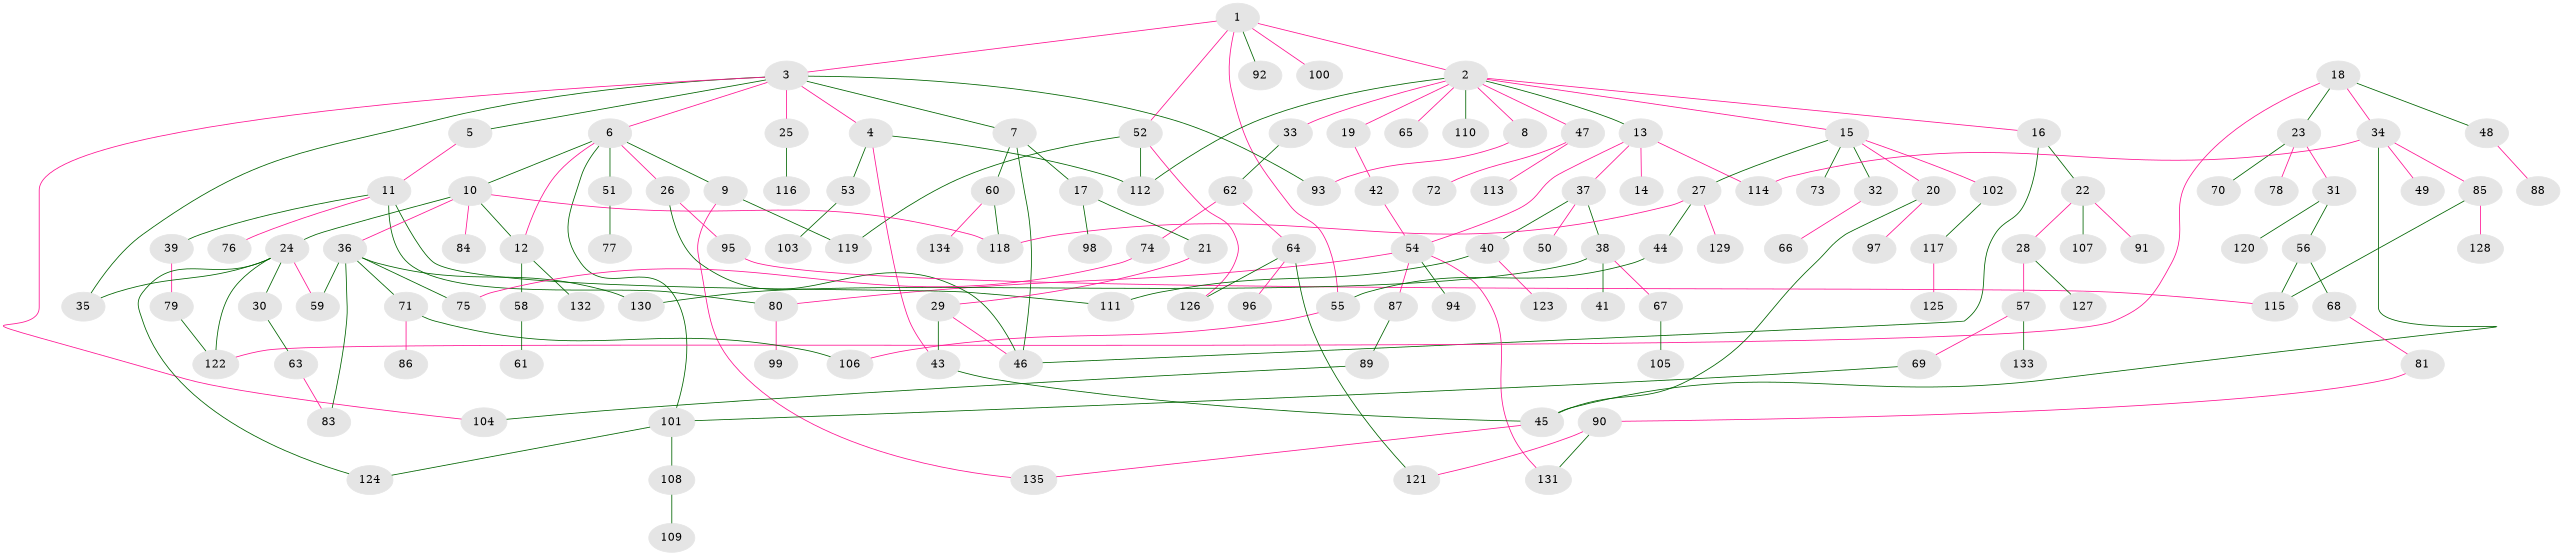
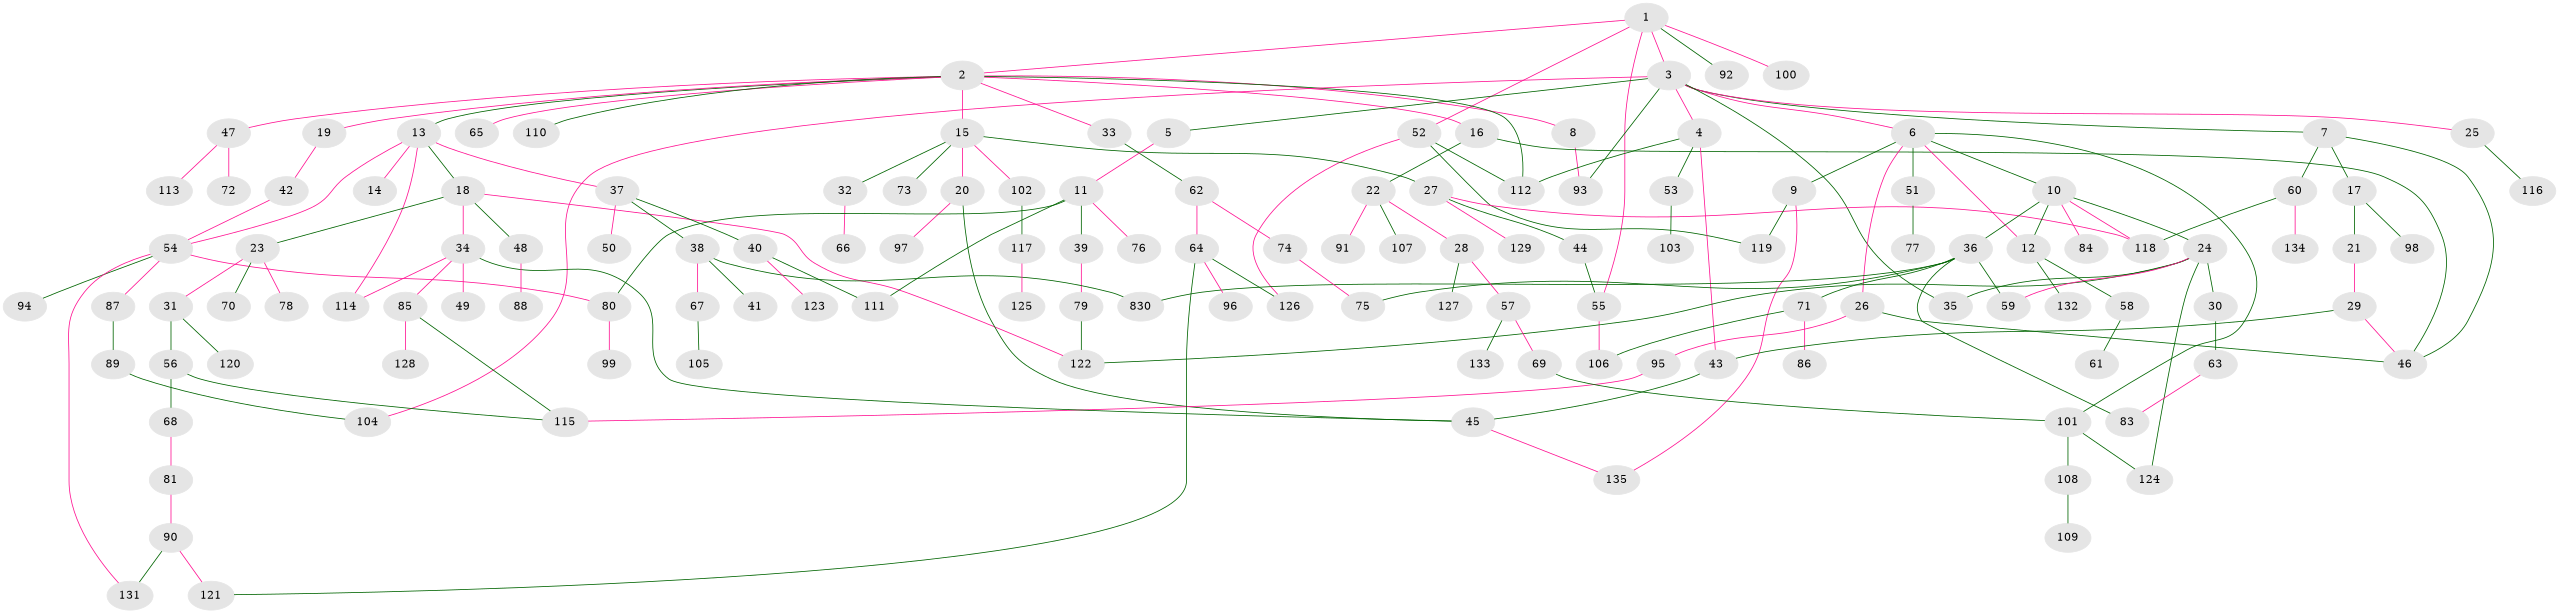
edge "13" -- "18": added
edge "10" -- "36": color deeppink -> darkgreen
node "130": label "130" -> "830"
